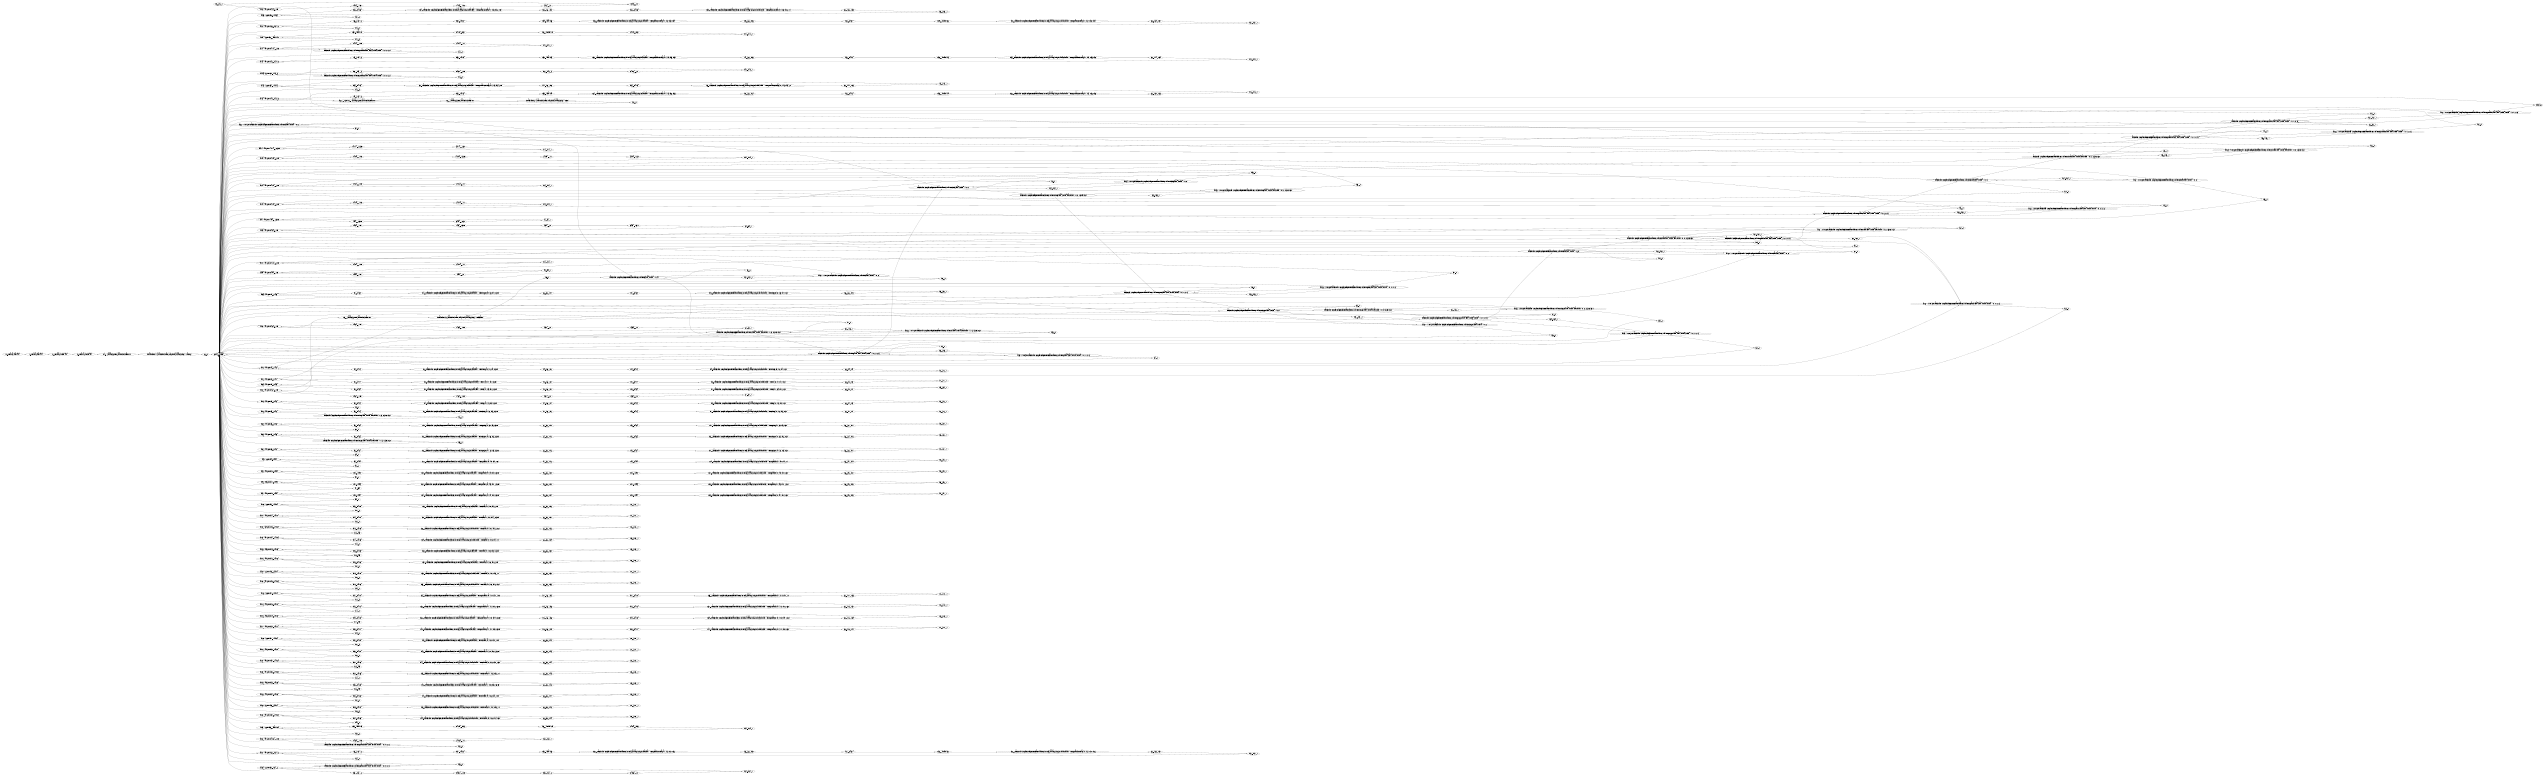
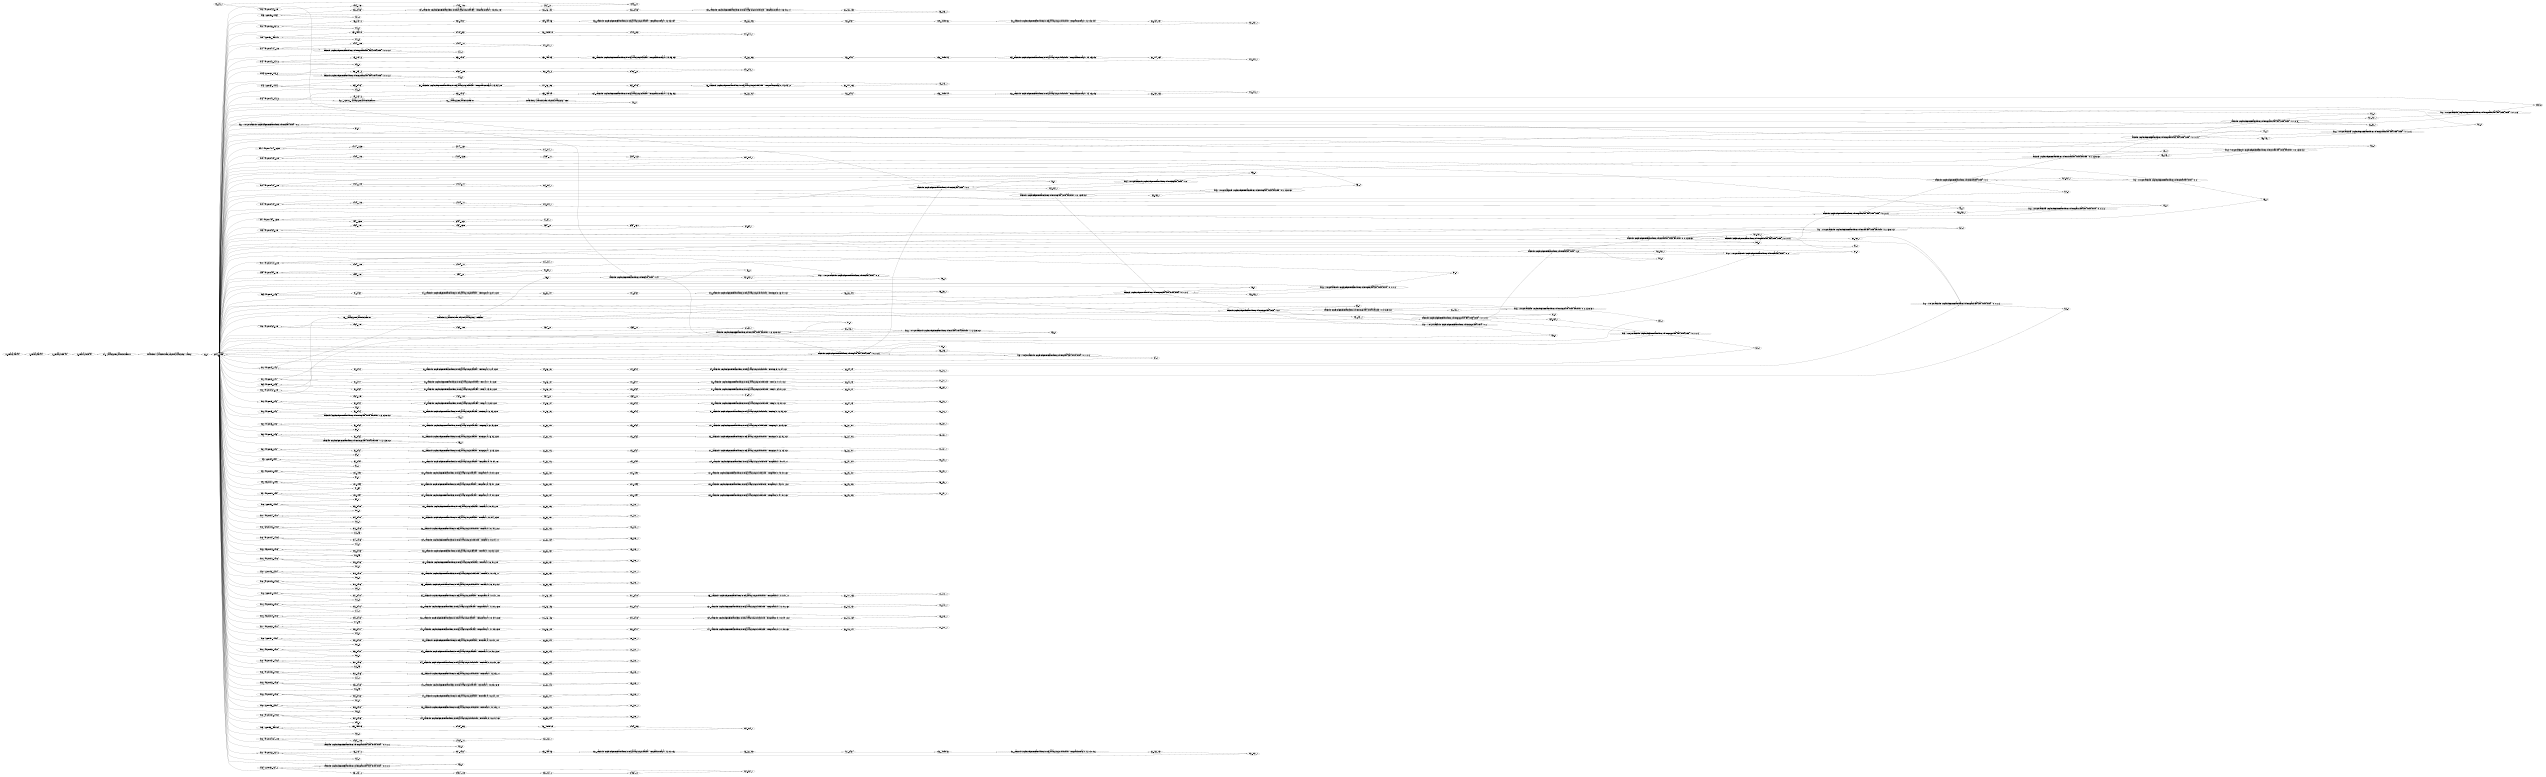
node "i145 = 0": added
